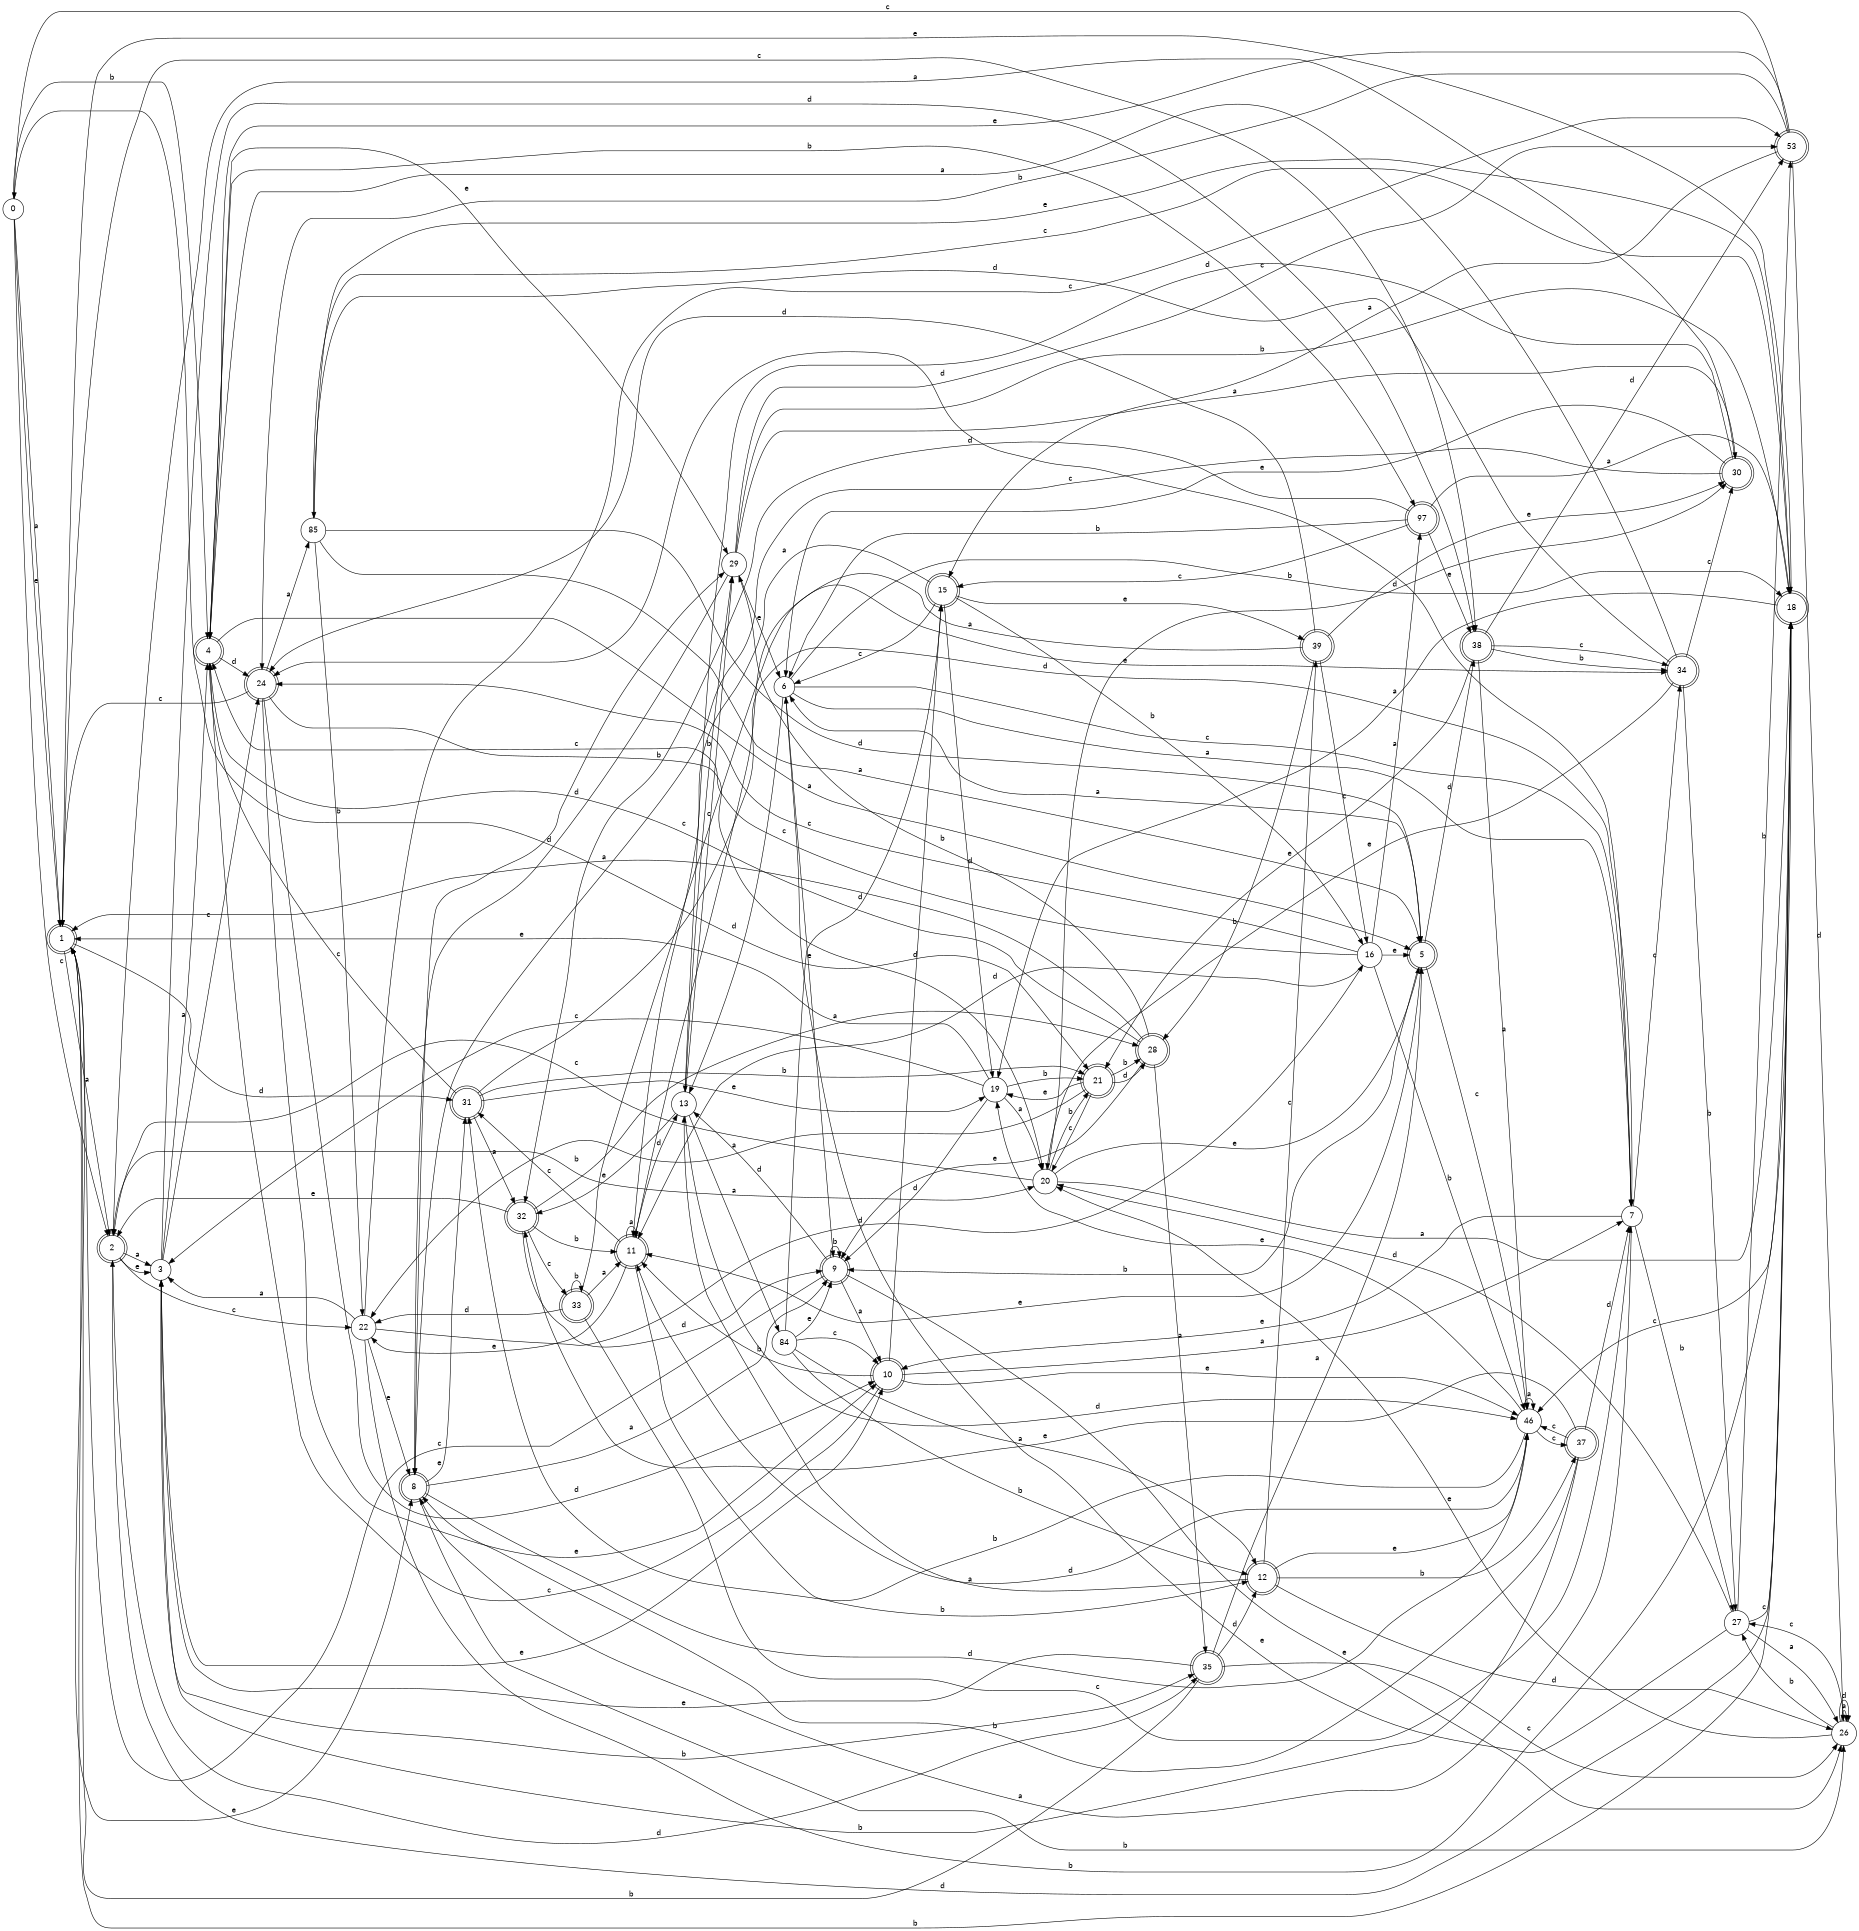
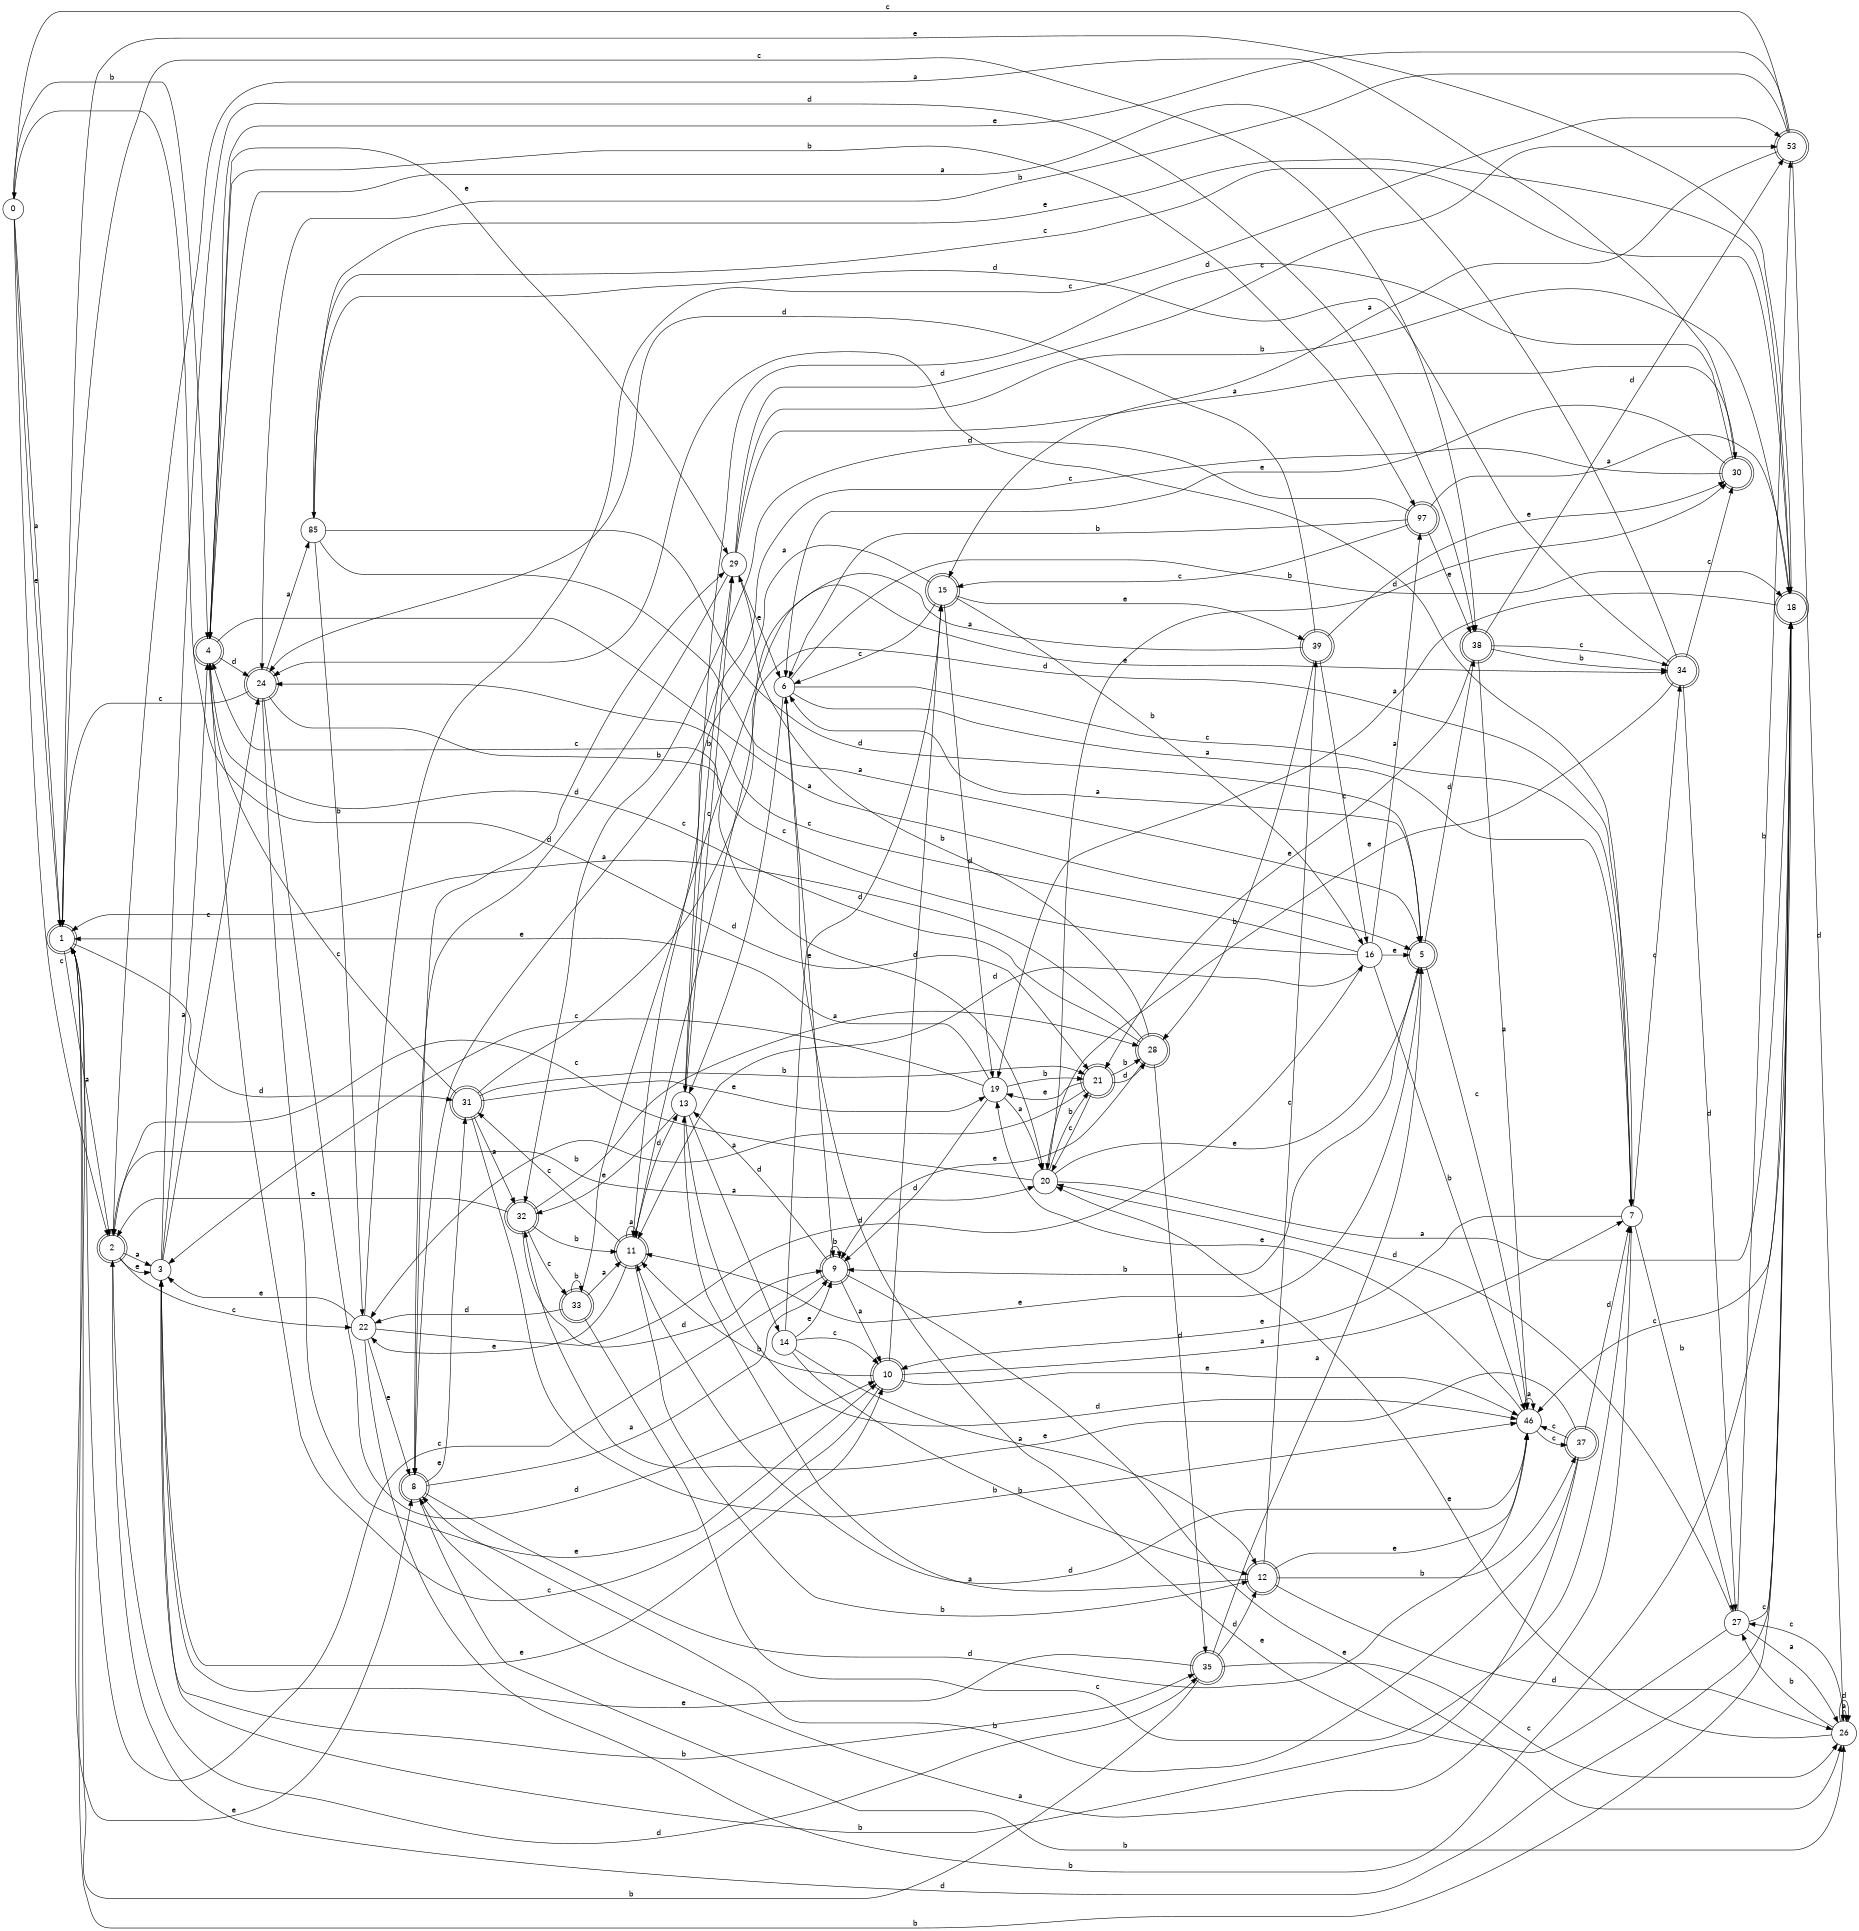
edge "34" -> "27": label "b" -> "d"
edge "22" -> "3": label "a" -> "e"
edge "28" -> "35": label "a" -> "d"
node "84": label "84" -> "14"
edge "46" -> "31": reversed
